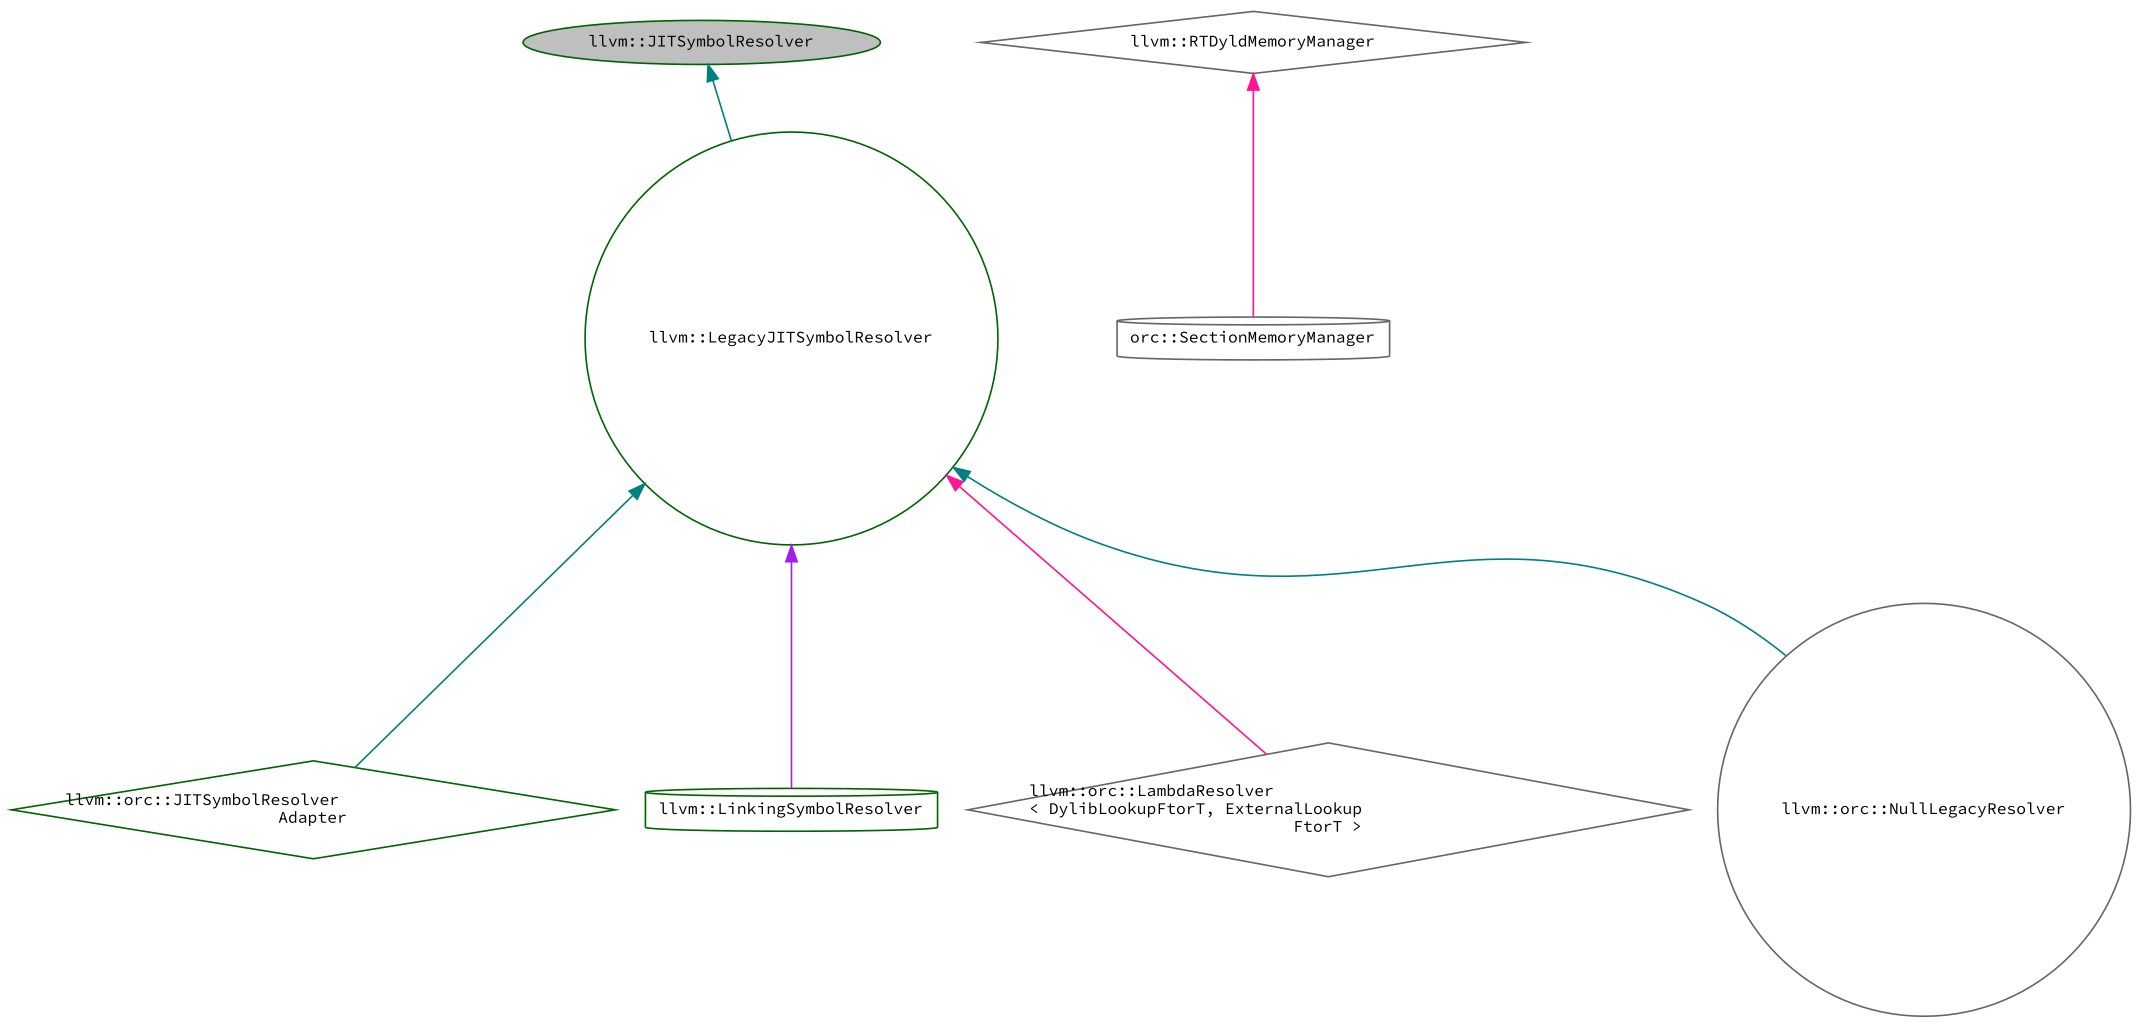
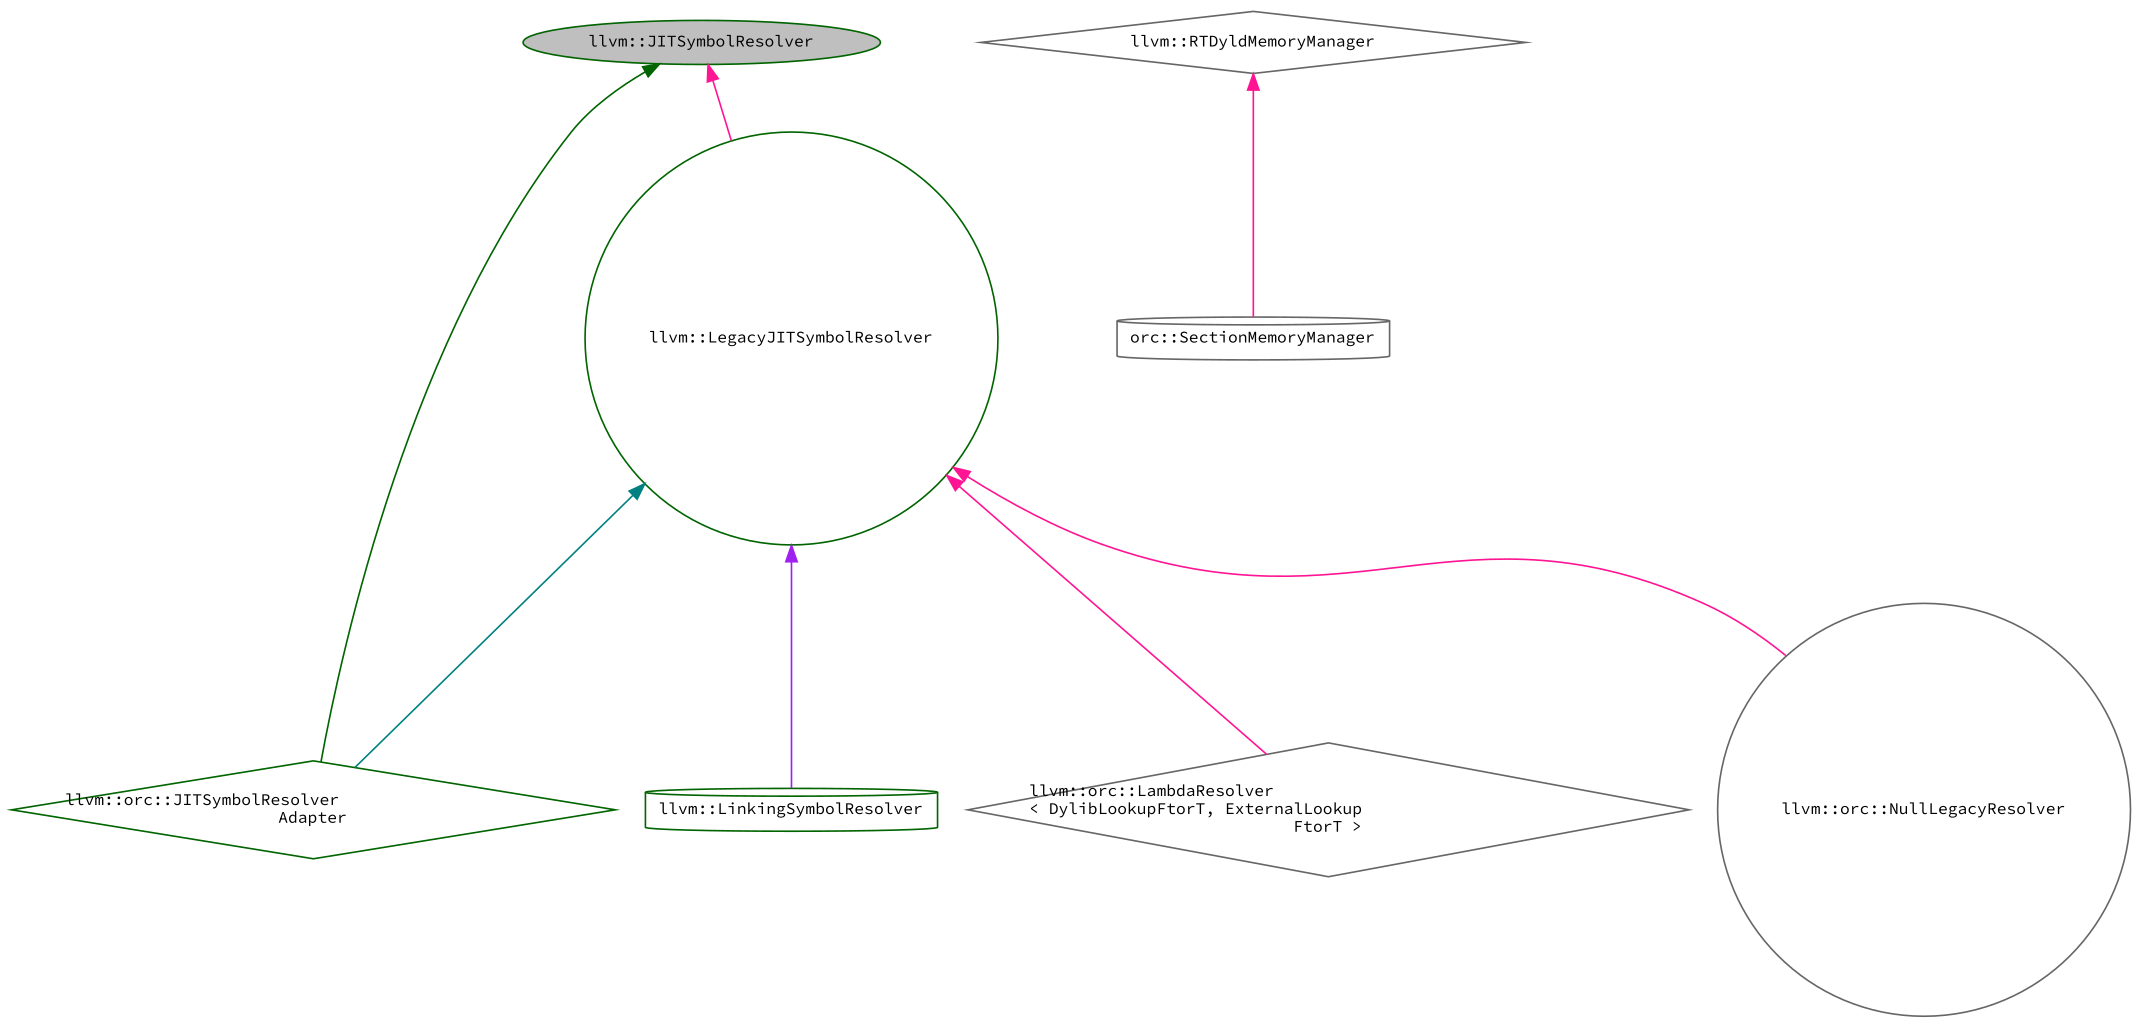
edge "llvm::LegacyJITSymbolResolver" -> "llvm::JITSymbolResolver": color teal -> deeppink
edge "llvm::orc::JITSymbolResolver Adapter" -> "llvm::JITSymbolResolver": added
edge "llvm::orc::NullLegacyResolver" -> "llvm::LegacyJITSymbolResolver": color teal -> deeppink
